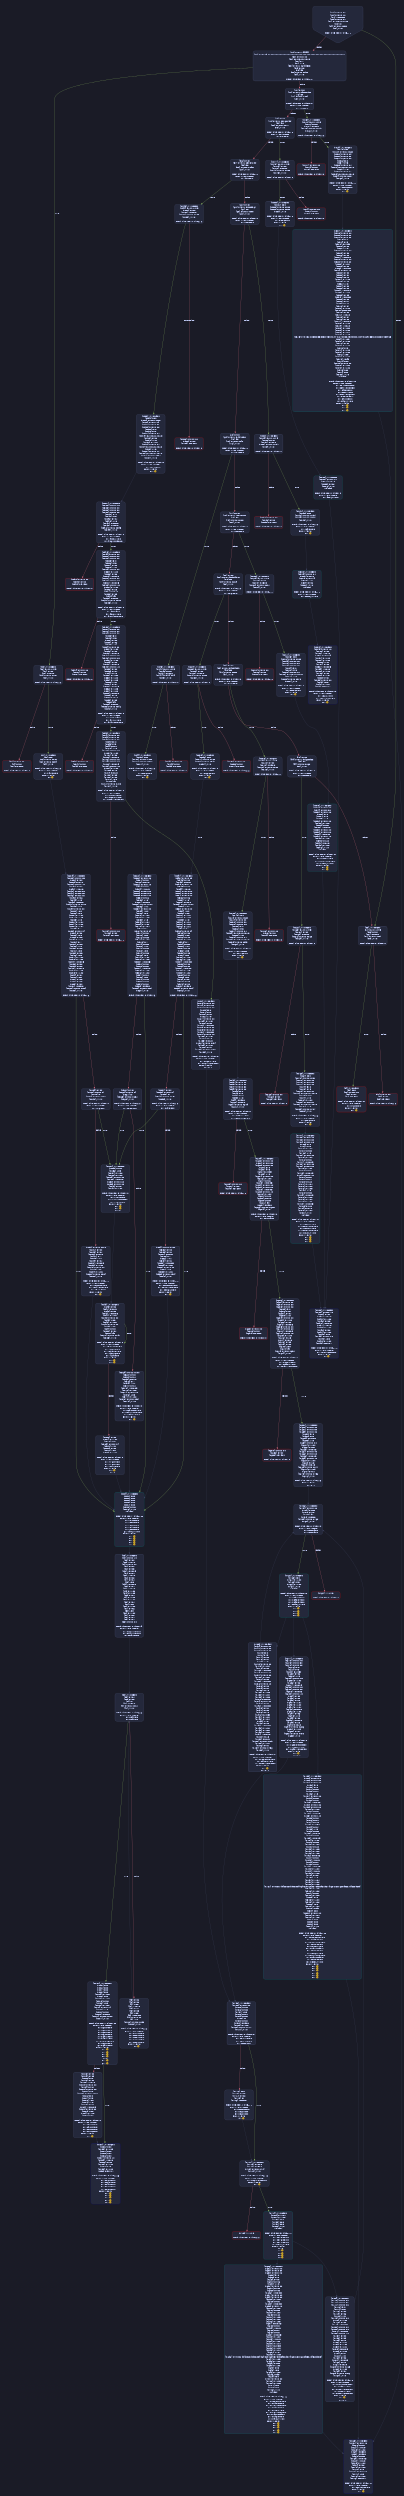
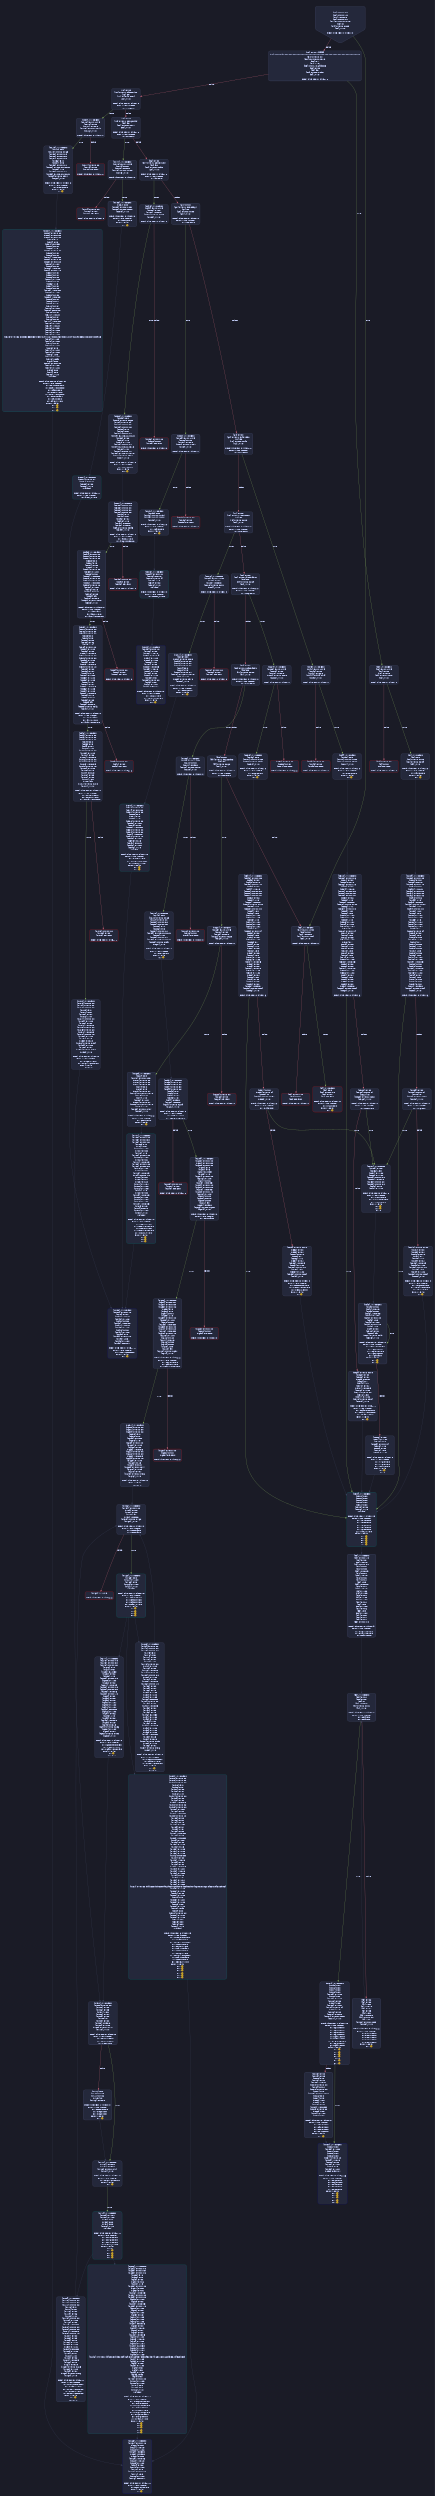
node "[074e] INVALID Stack size req: 0, sizeΔ: 0": removed
